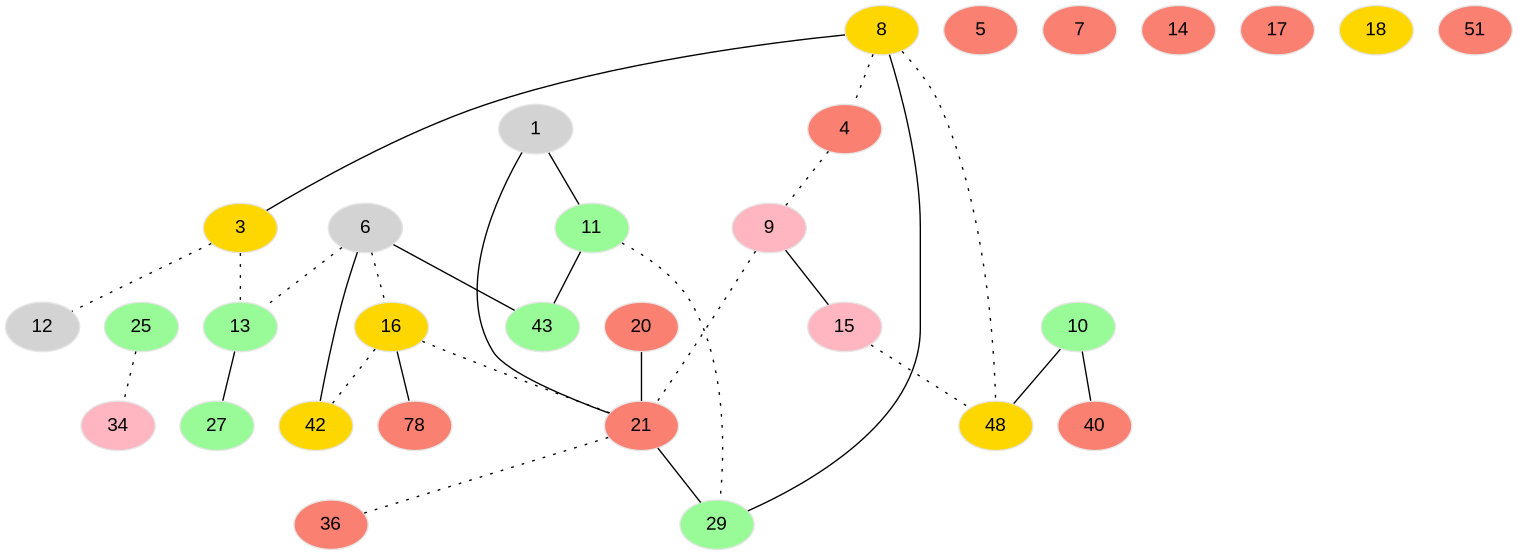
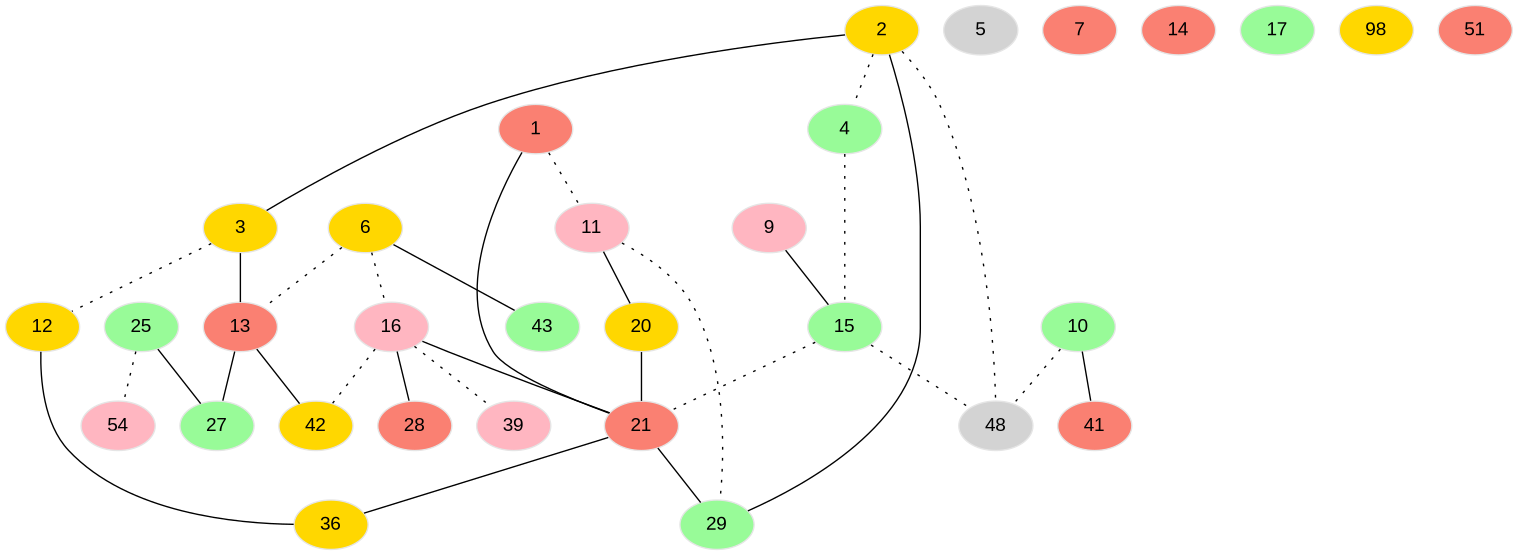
node "8": label "8" -> "2"
node "5": fillcolor salmon -> lightgrey
node "17": fillcolor salmon -> palegreen
node "18": label "18" -> "98"
node "1": fillcolor lightgrey -> salmon
node "4": fillcolor salmon -> palegreen
edge "1" -- "11": style solid -> dotted
edge "4" -- "9": now "4" -- "15"
node "6": fillcolor lightgrey -> gold
node "11": fillcolor palegreen -> lightpink
edge "3" -- "13": style dotted -> solid
edge "11" -- "43": now "11" -- "20"
edge "9" -- "21": now "15" -- "21"
edge "6" -- "42": now "13" -- "42"
node "12": fillcolor lightgrey -> gold
node "13": fillcolor palegreen -> salmon
node "16": fillcolor gold -> lightpink
node "20": fillcolor salmon -> gold
node "15": fillcolor lightpink -> palegreen
edge "16" -- "21": style dotted -> solid
edge "25" -- "27": added
edge "10" -- "48": style solid -> dotted
node "34": label "34" -> "54"
node "78": label "78" -> "28"
node "39": added
node "48": fillcolor gold -> lightgrey
node "40": label "40" -> "41"
edge "21" -- "36": style dotted -> solid
edge "12" -- "36": added
node "36": fillcolor salmon -> gold
